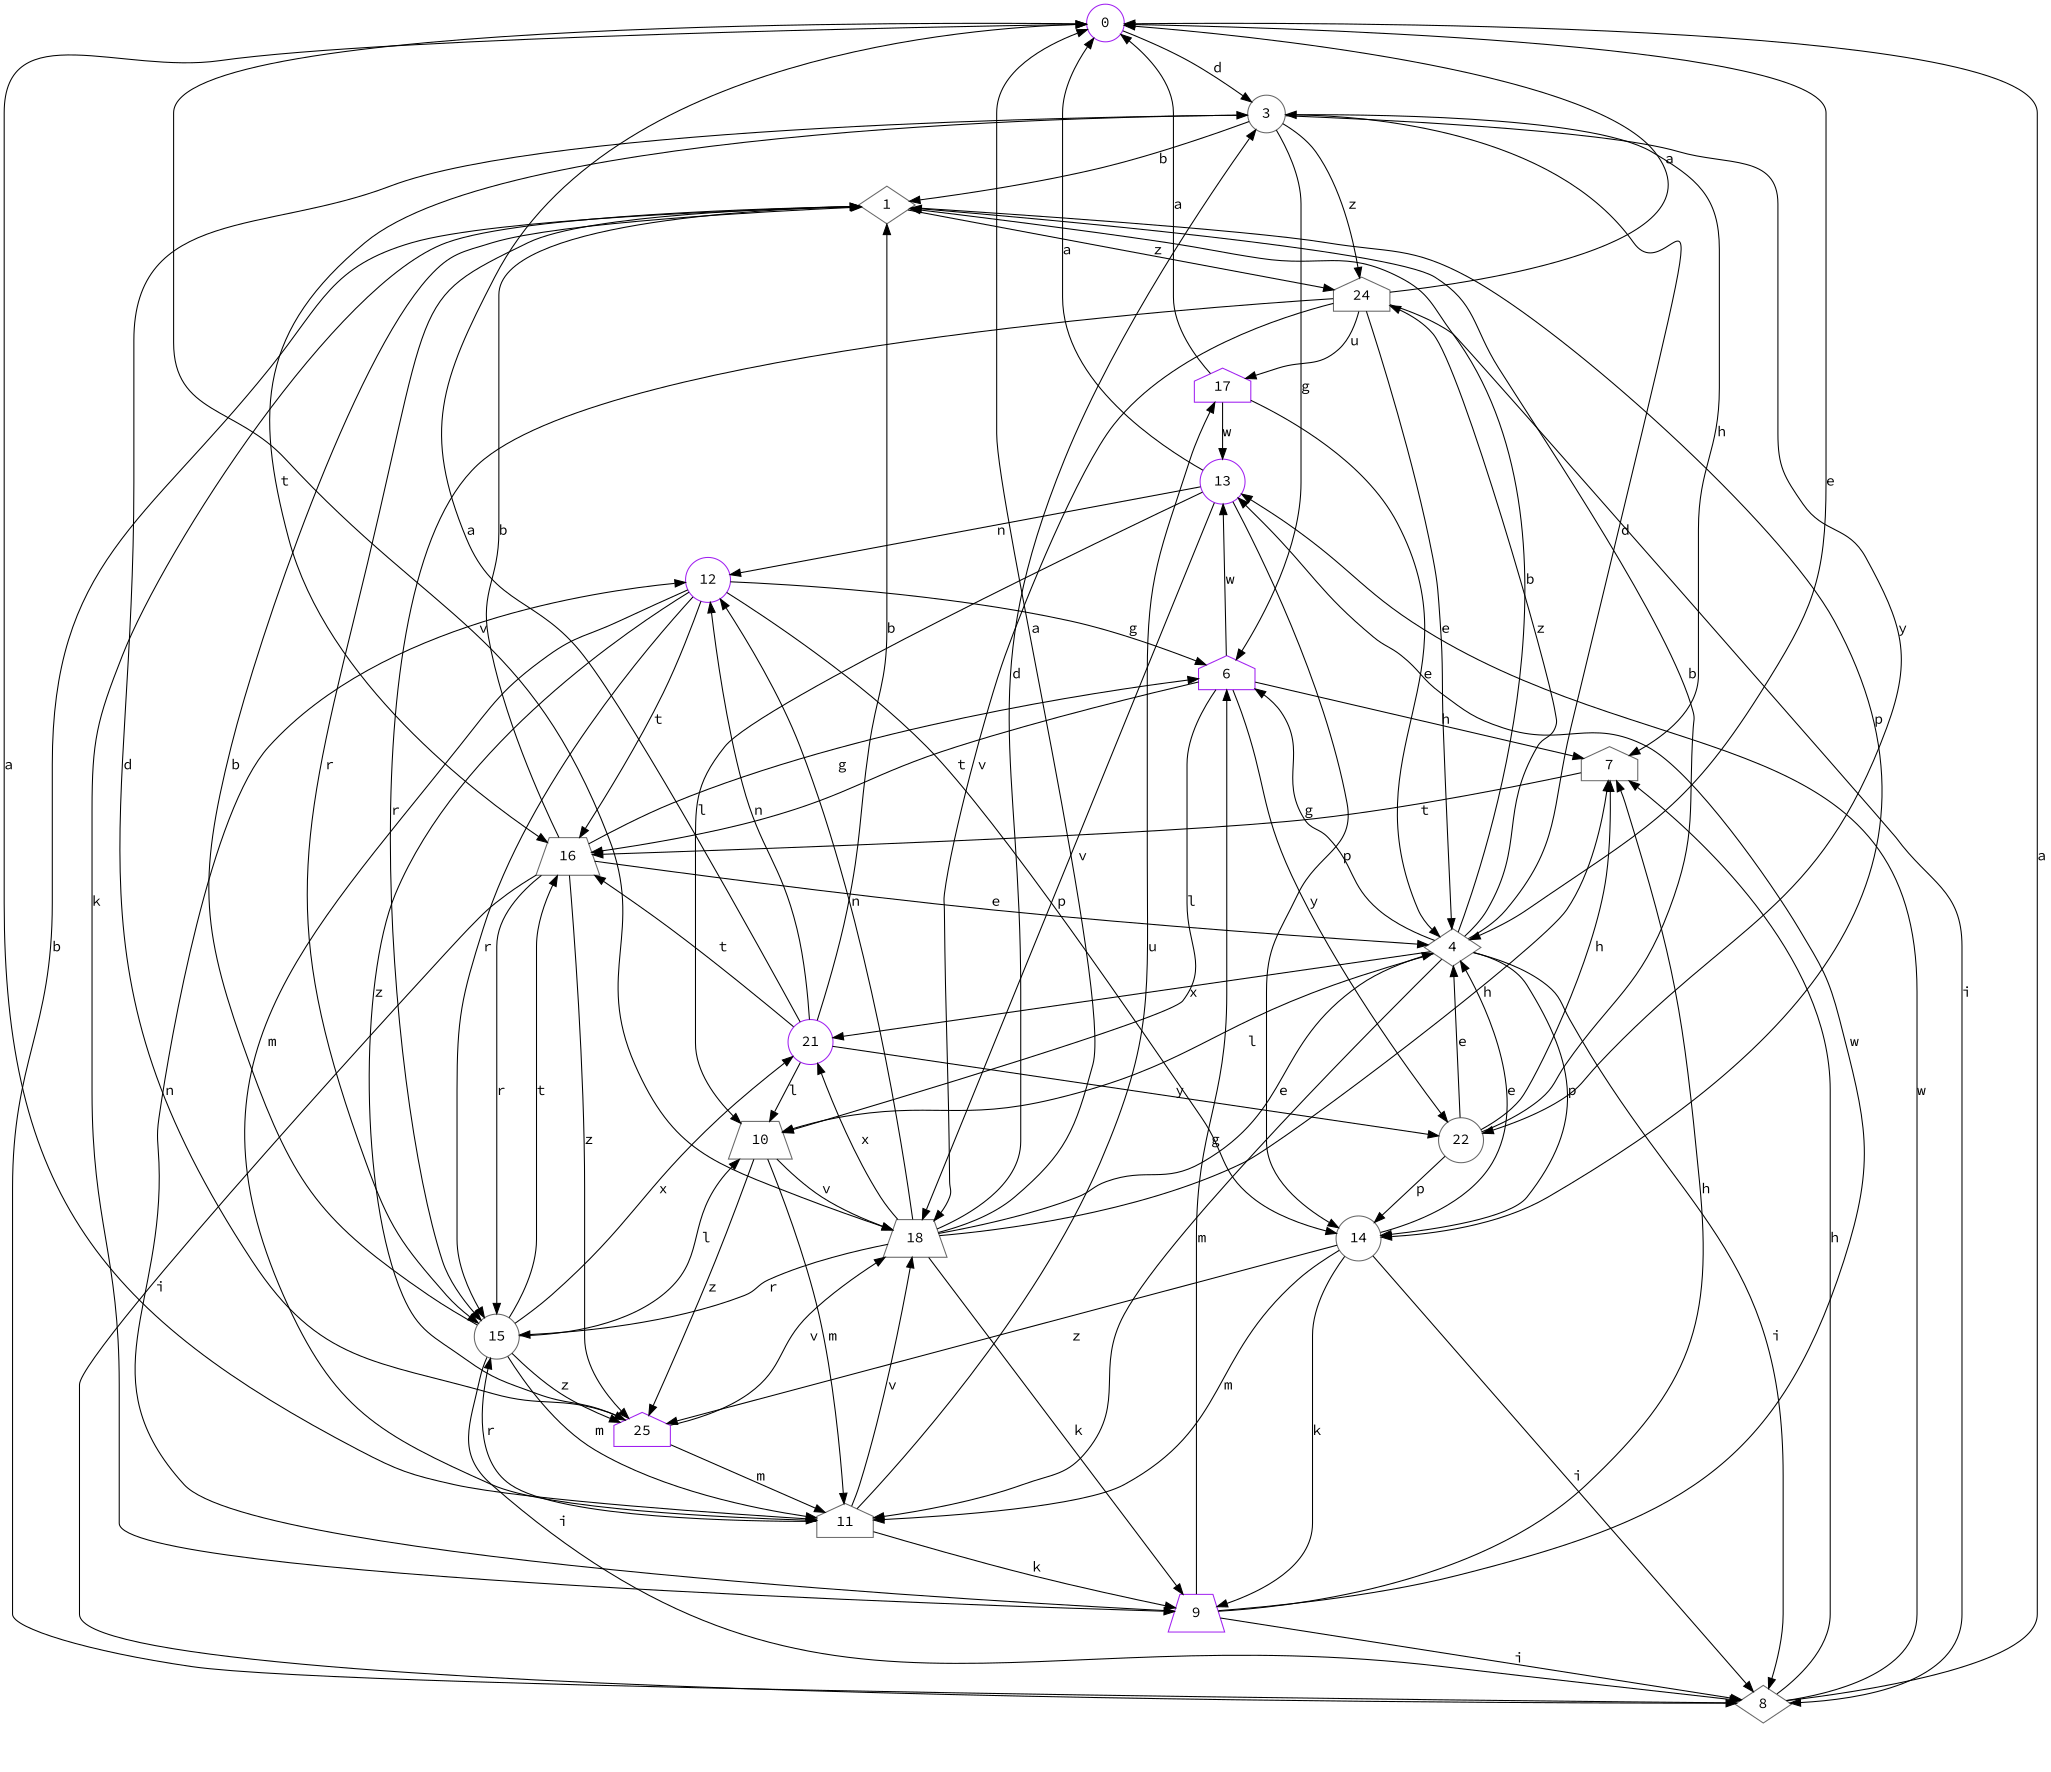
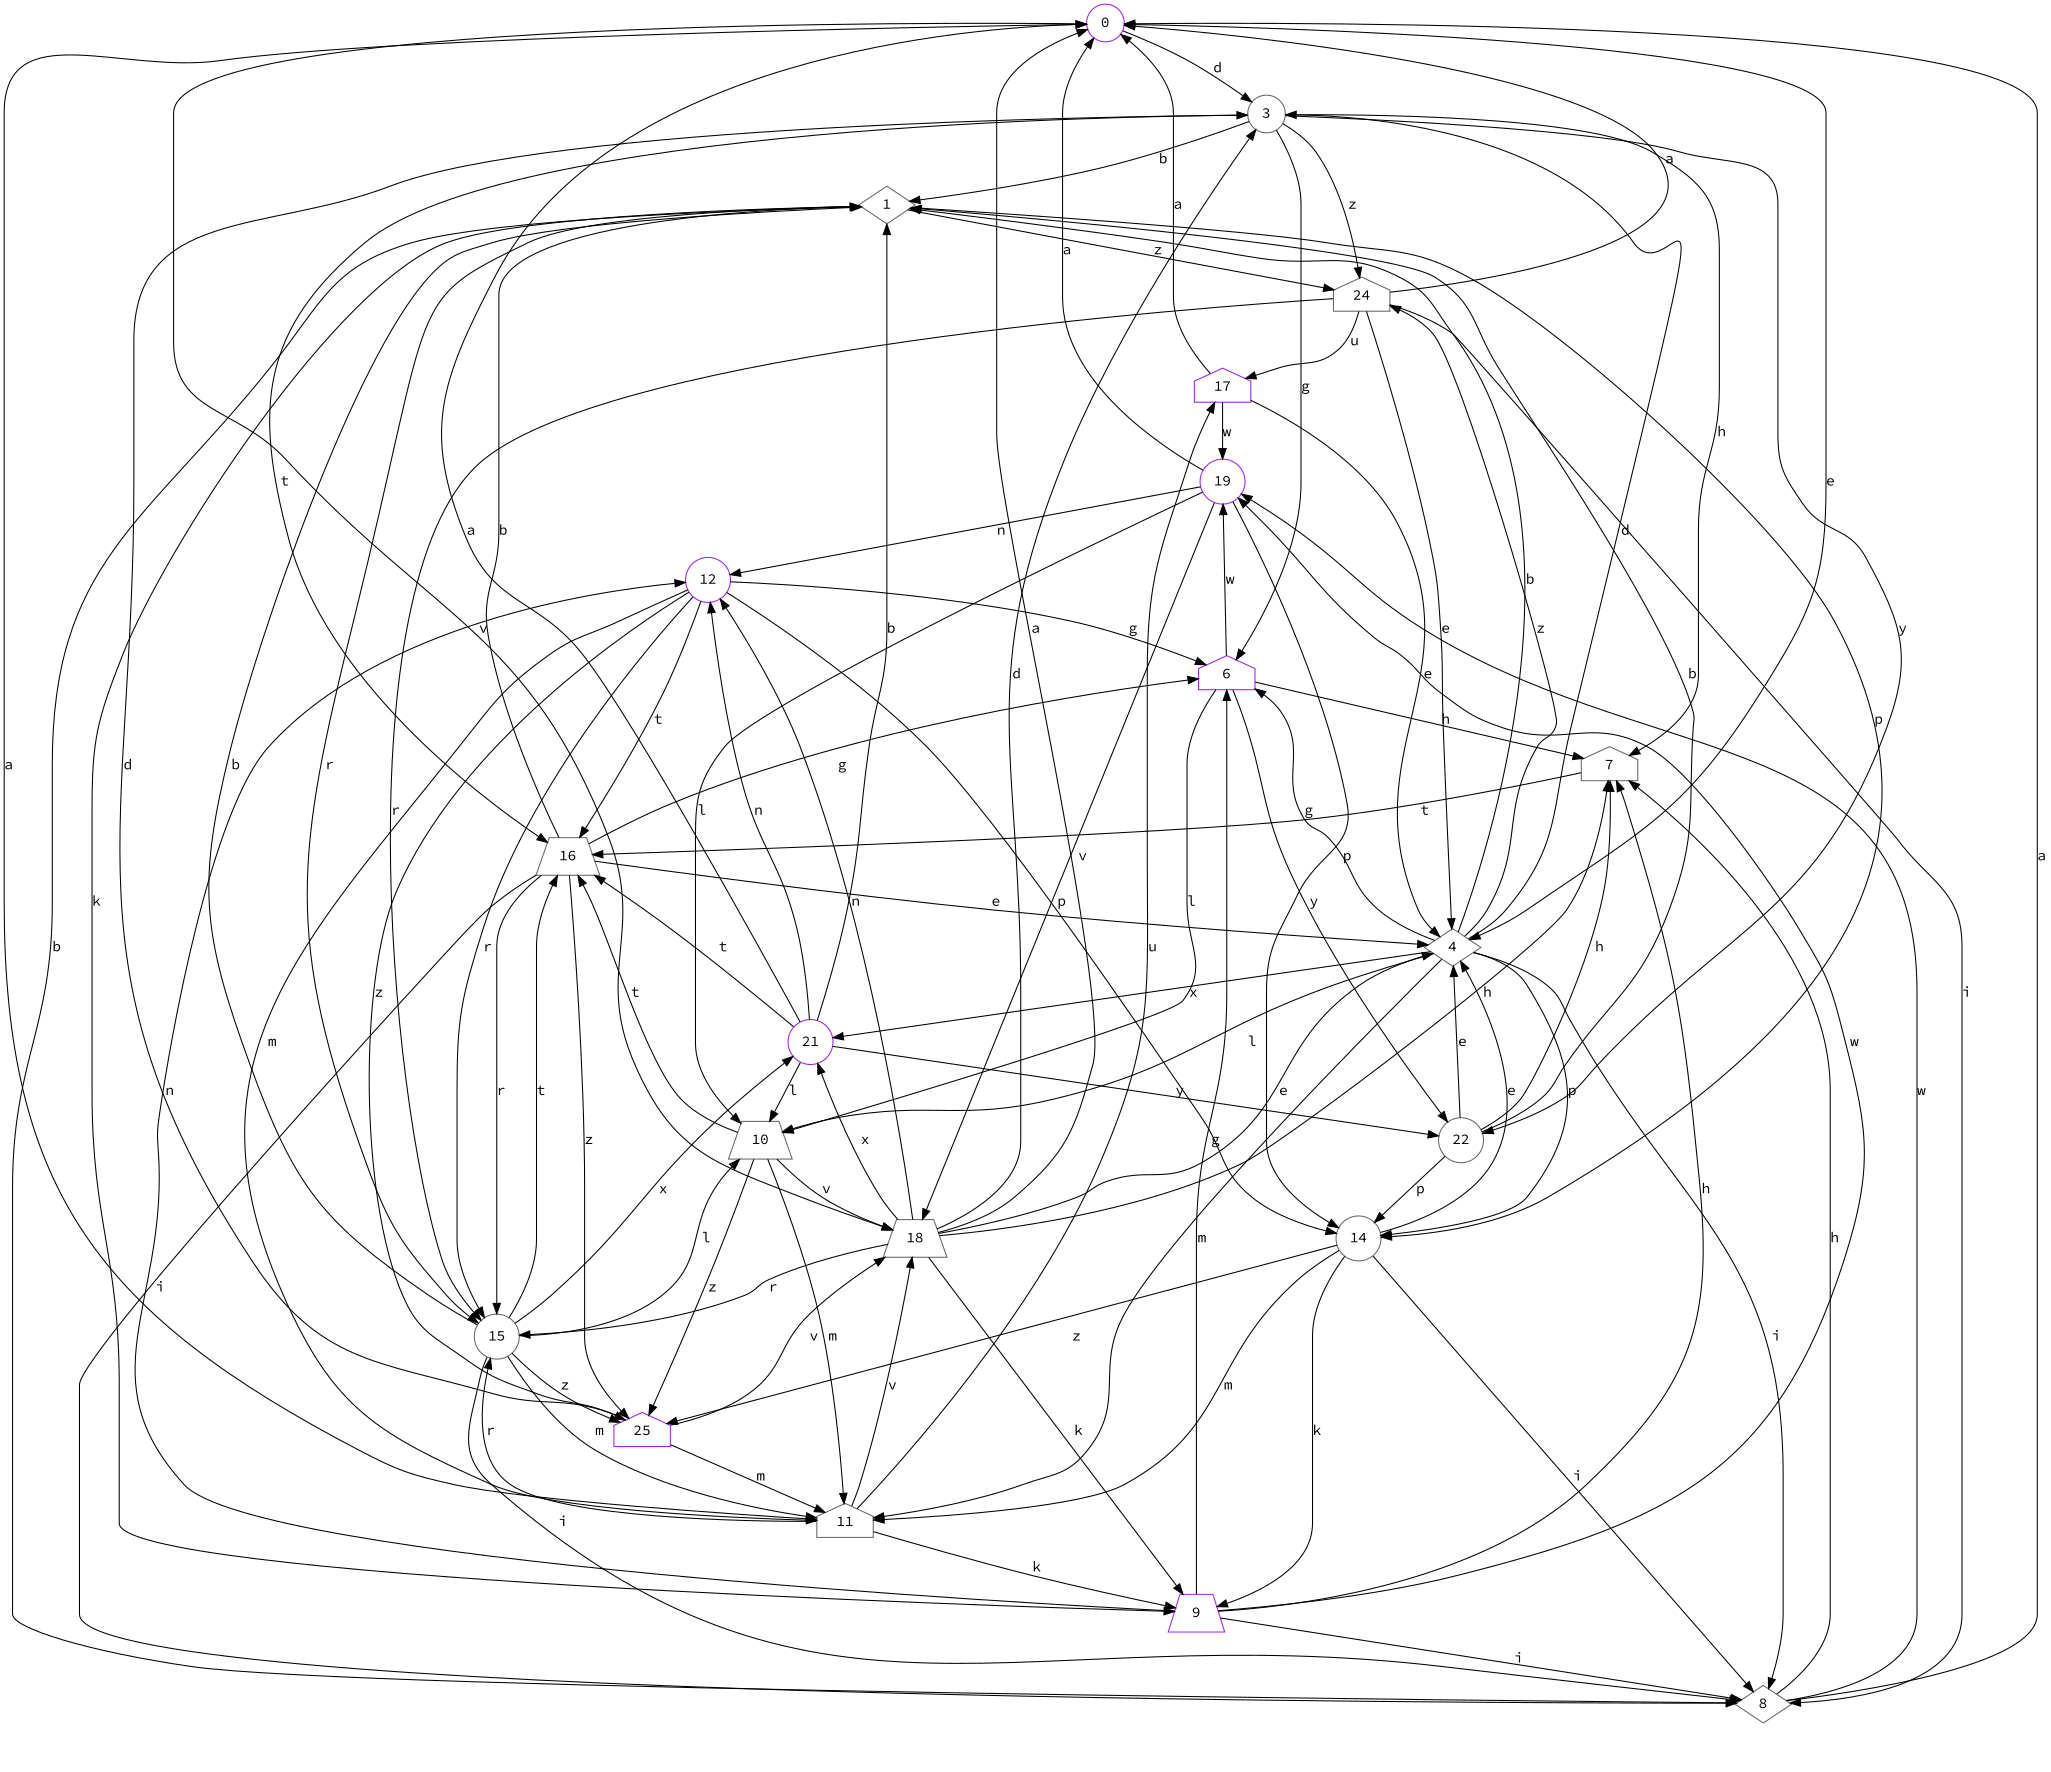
node "13": label "13" -> "19"
edge "24" -> "18": removed, label "v"
edge "6" -> "16": now "10" -> "16"
